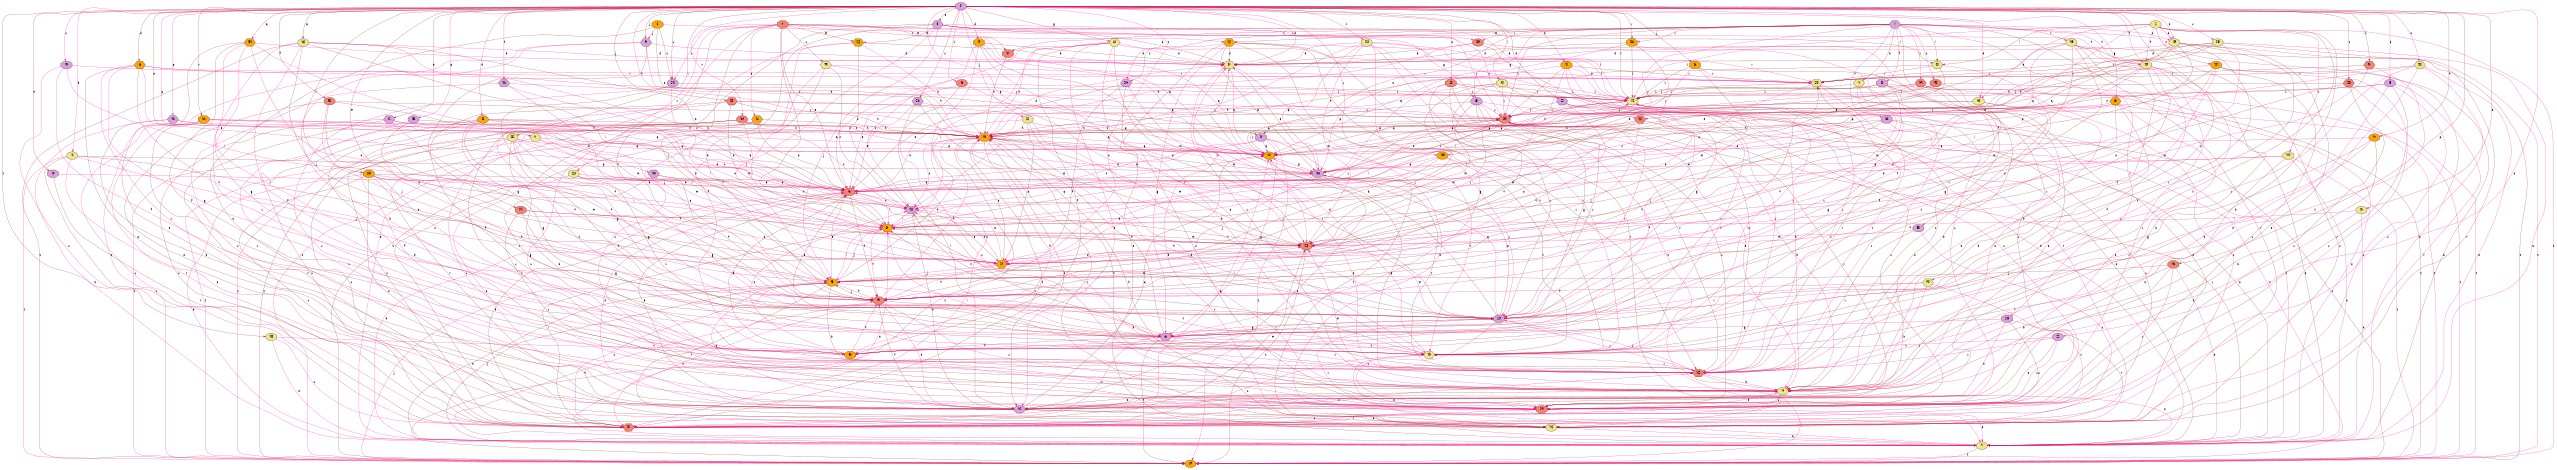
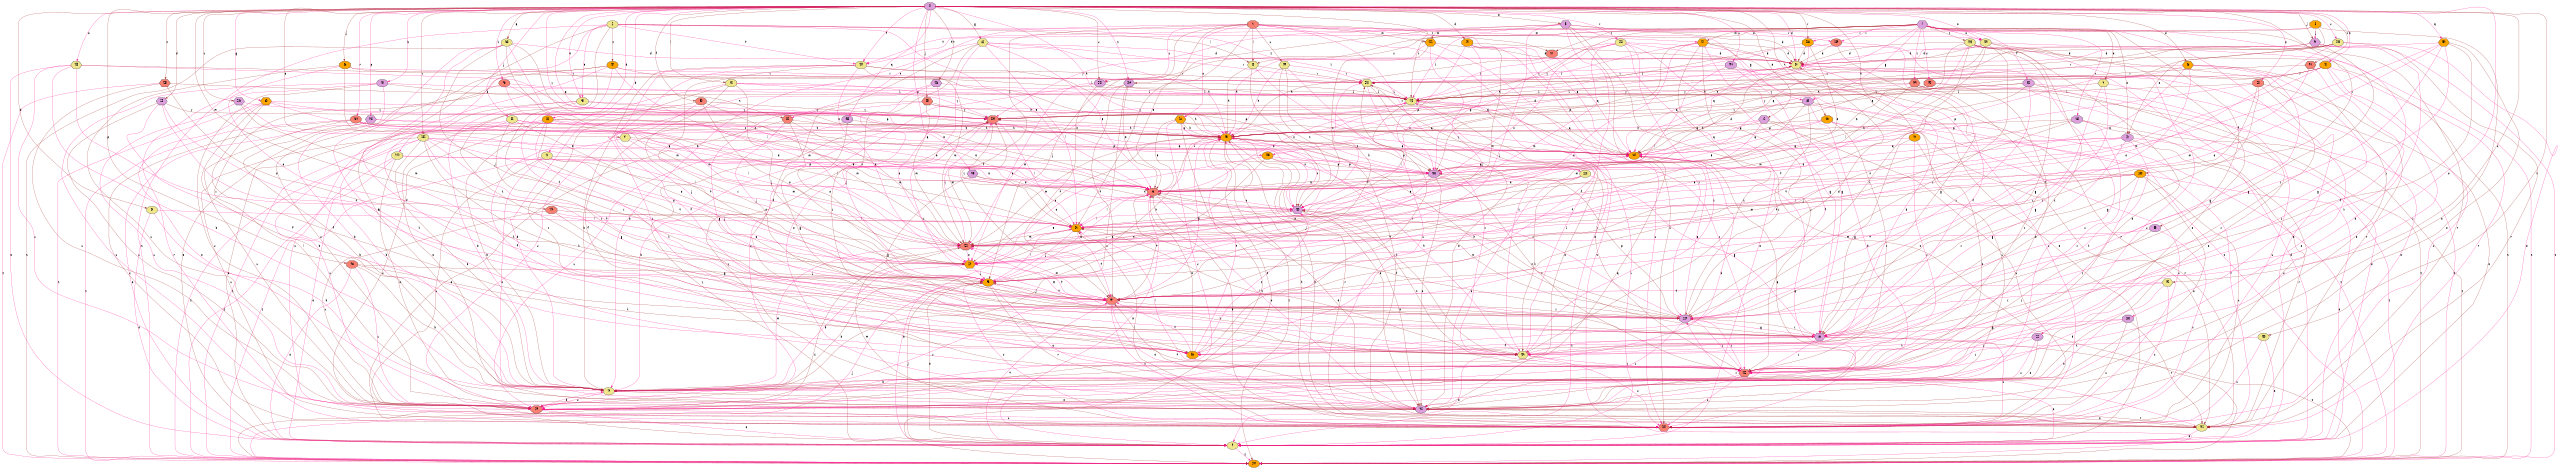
node "70": removed
edge "210" -> "172": now "210" -> "142"
